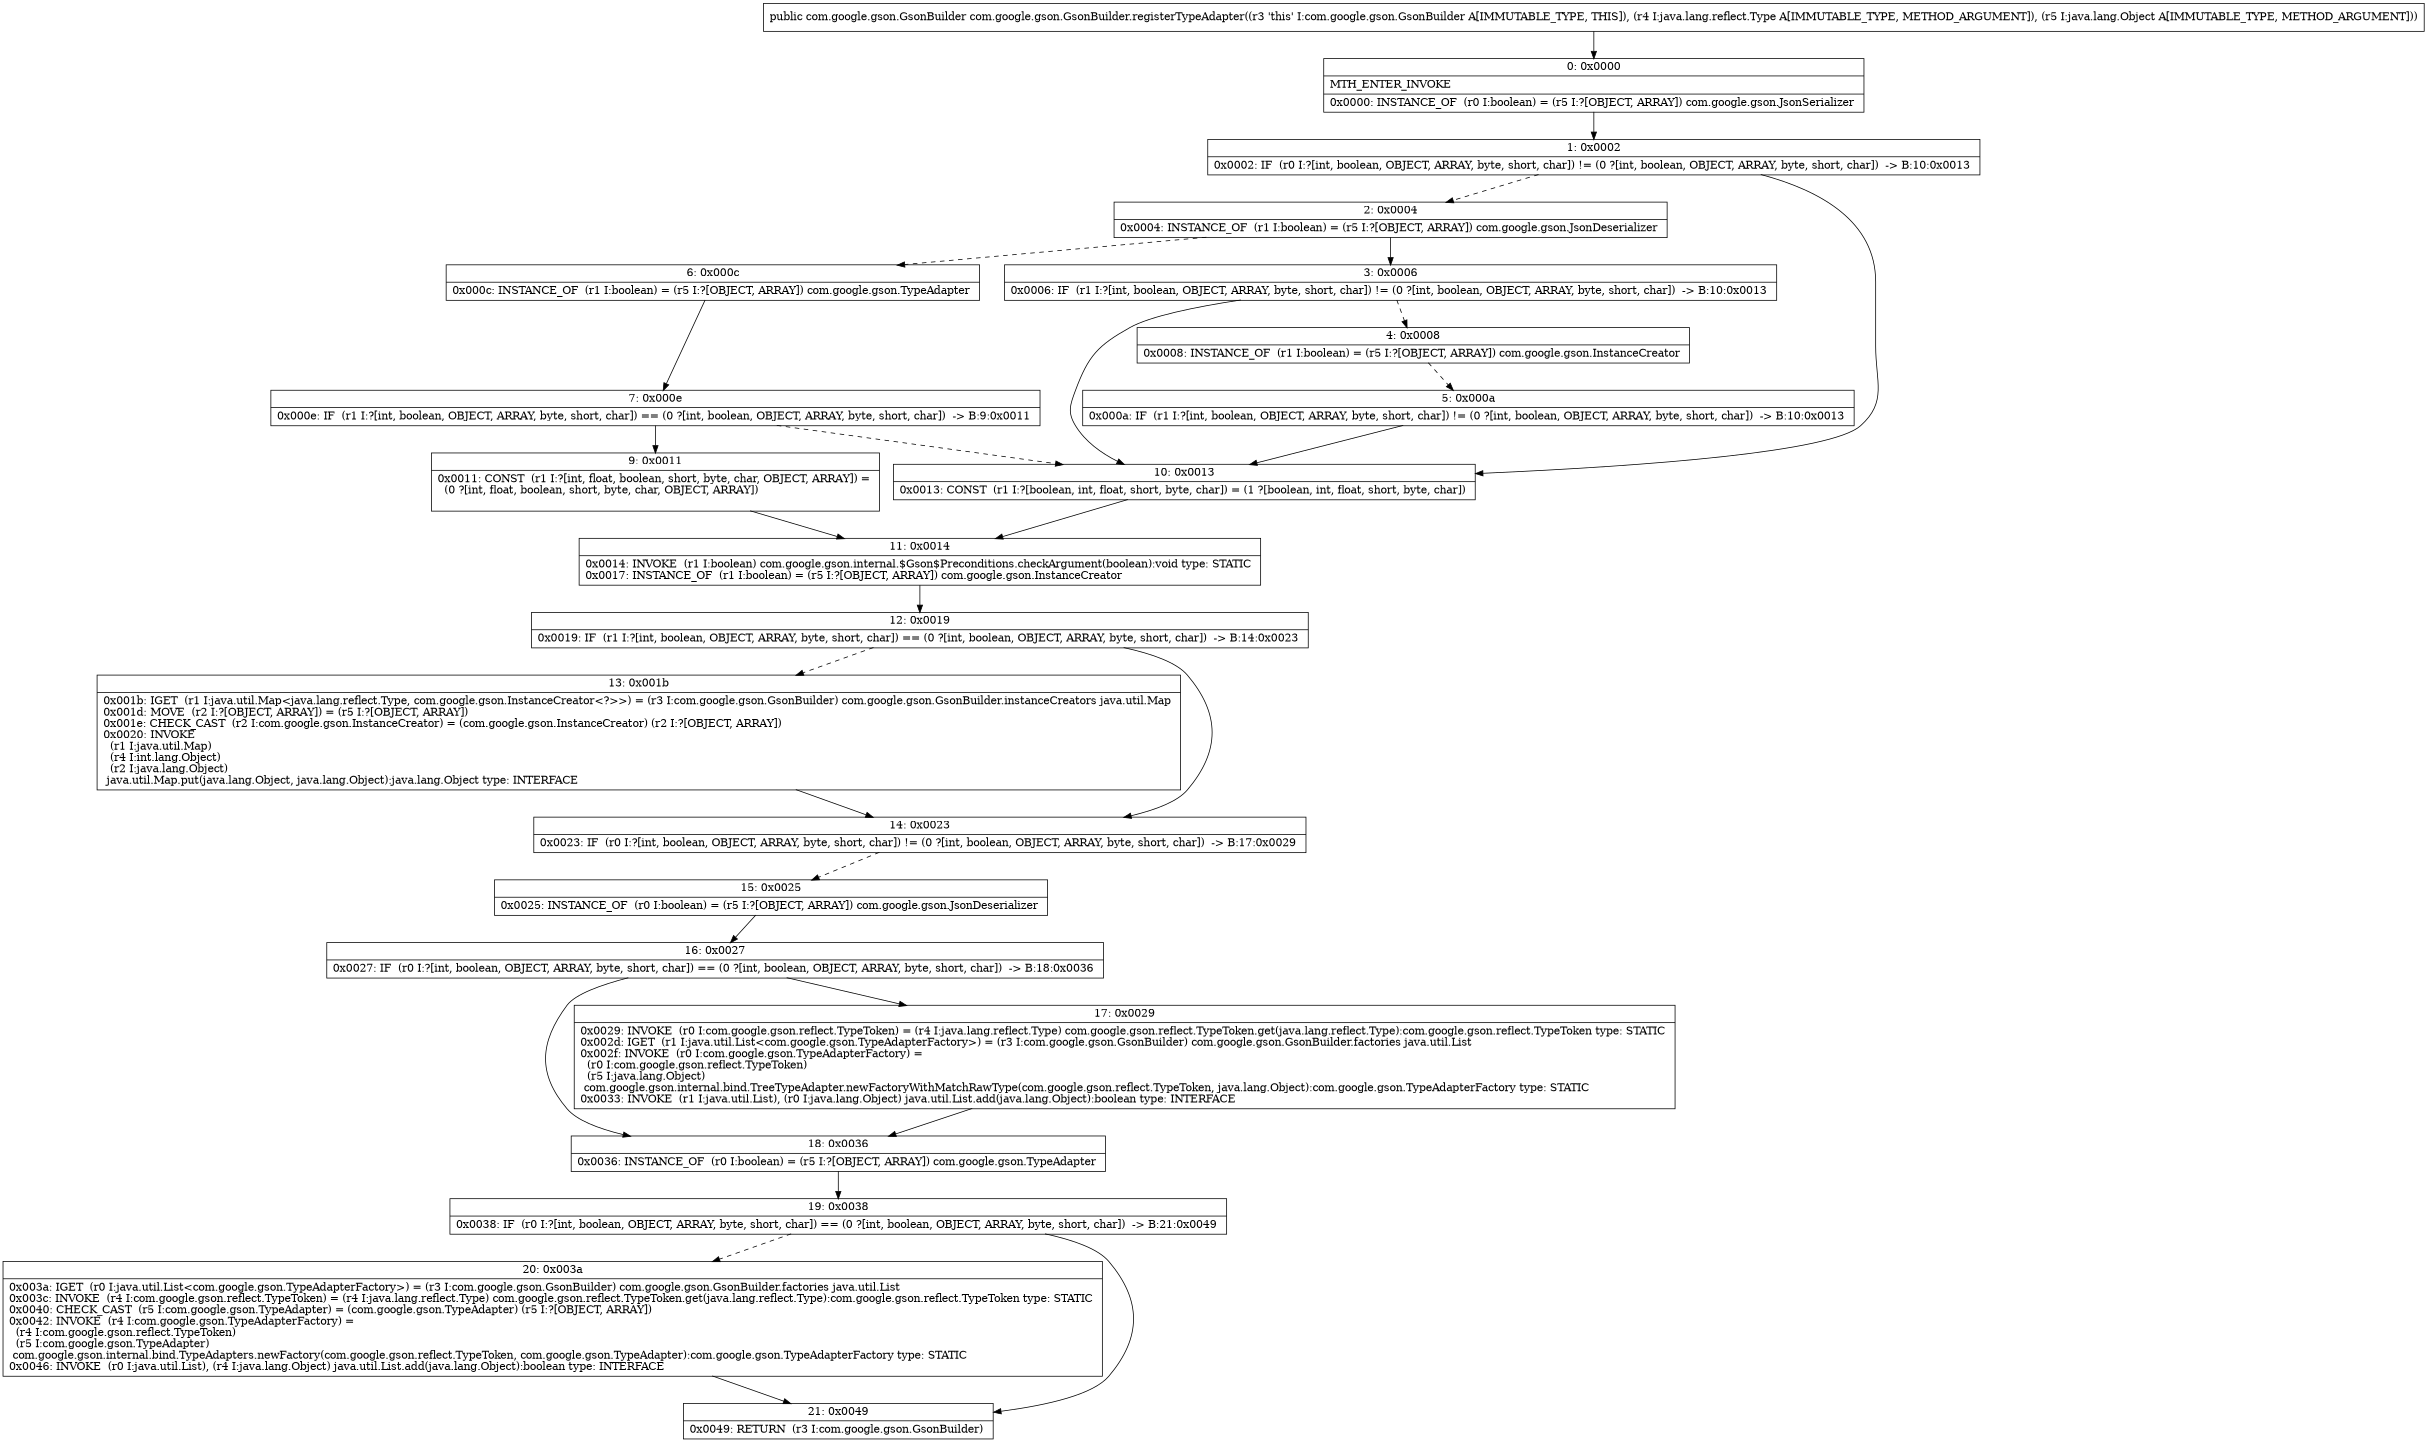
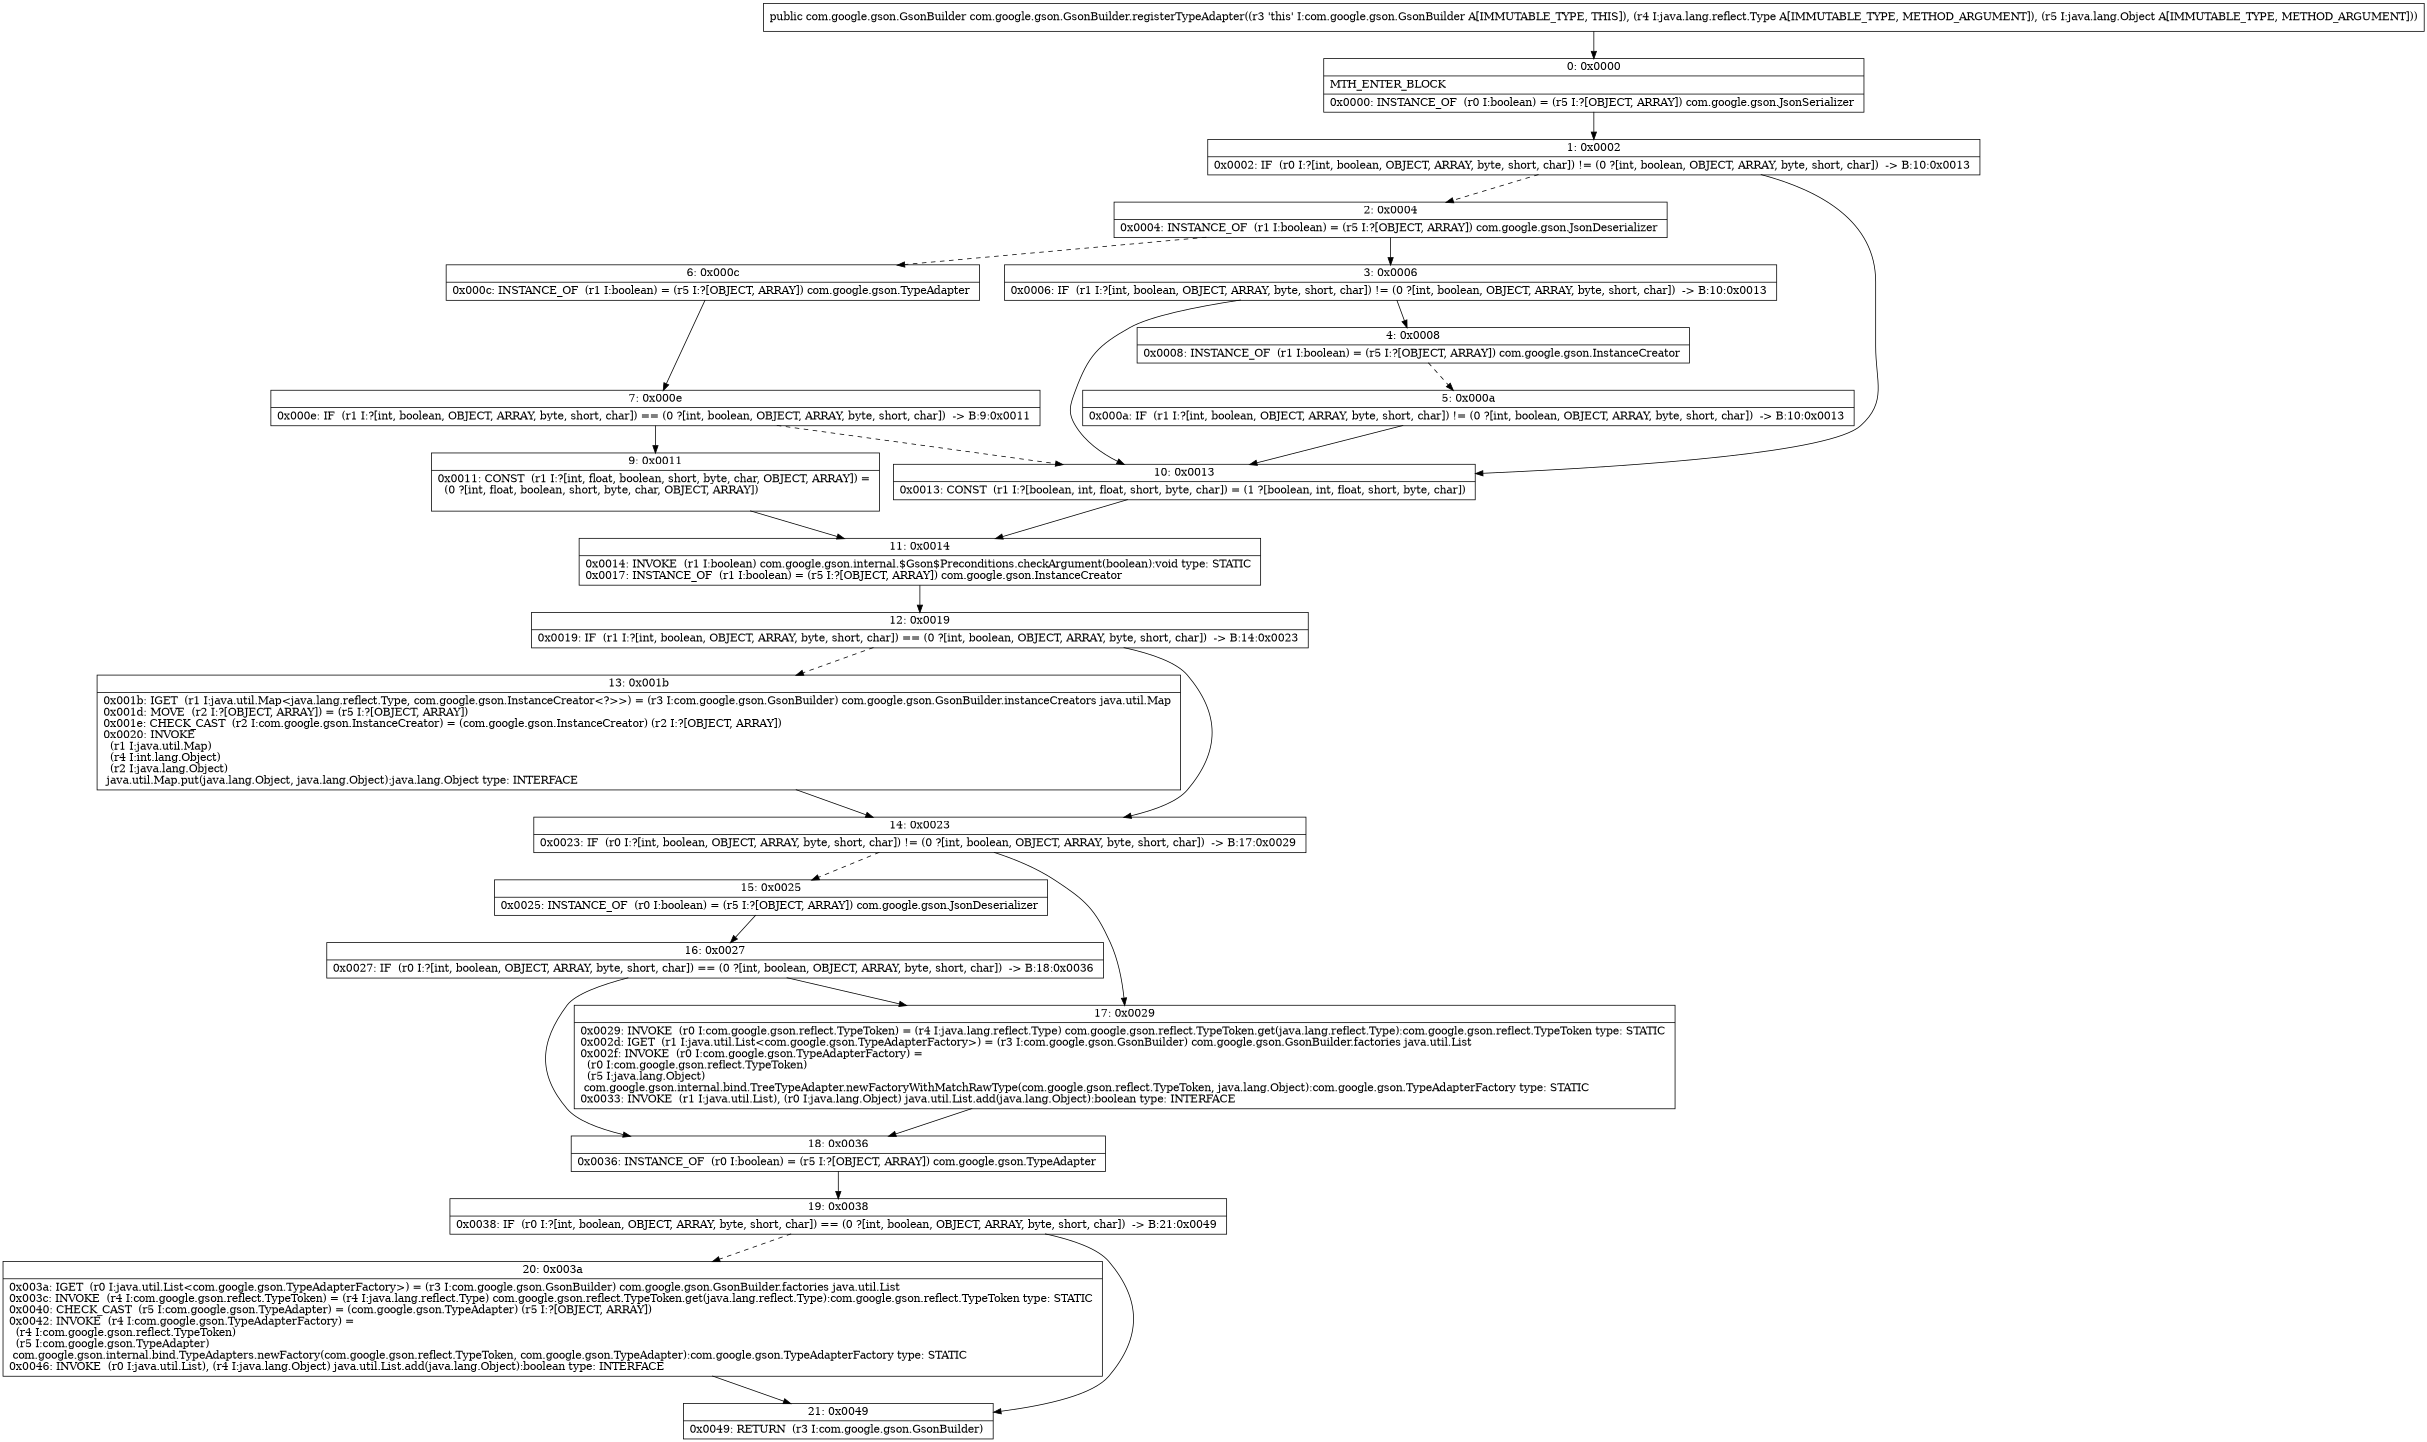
node "0: 0x0000": text "MTH_ENTER_INVOKE" -> "MTH_ENTER_BLOCK"
edge "3: 0x0006" -> "4: 0x0008": style dashed -> solid
edge "14: 0x0023" -> "17: 0x0029": added
